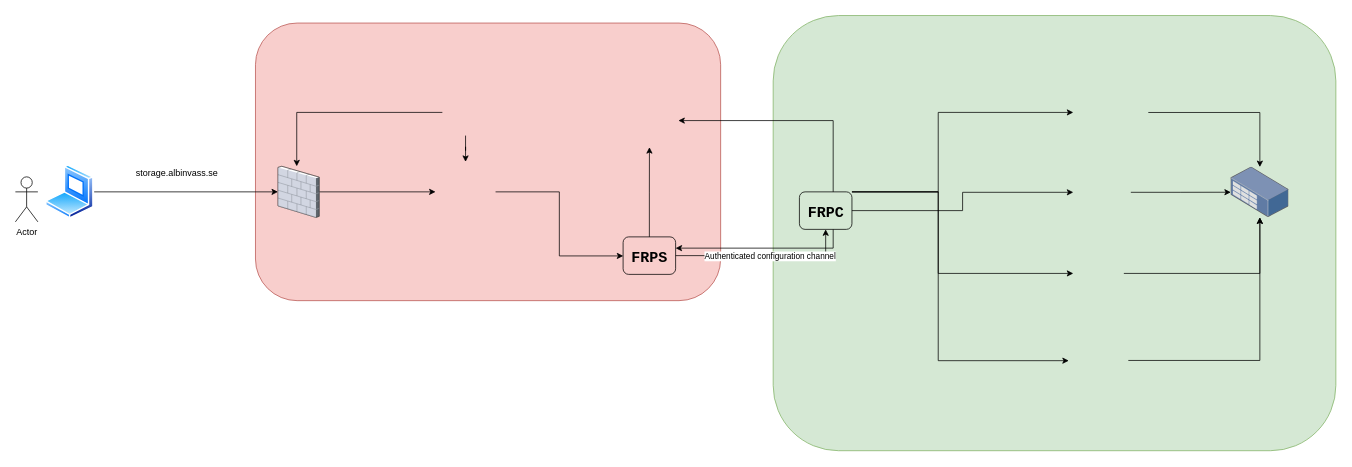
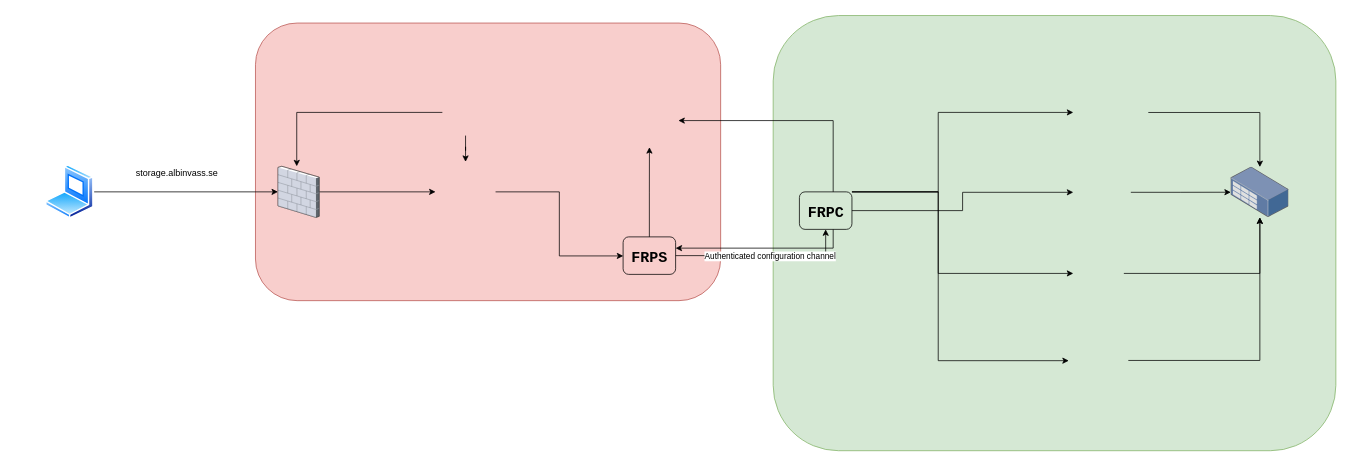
node "Actor": removed
